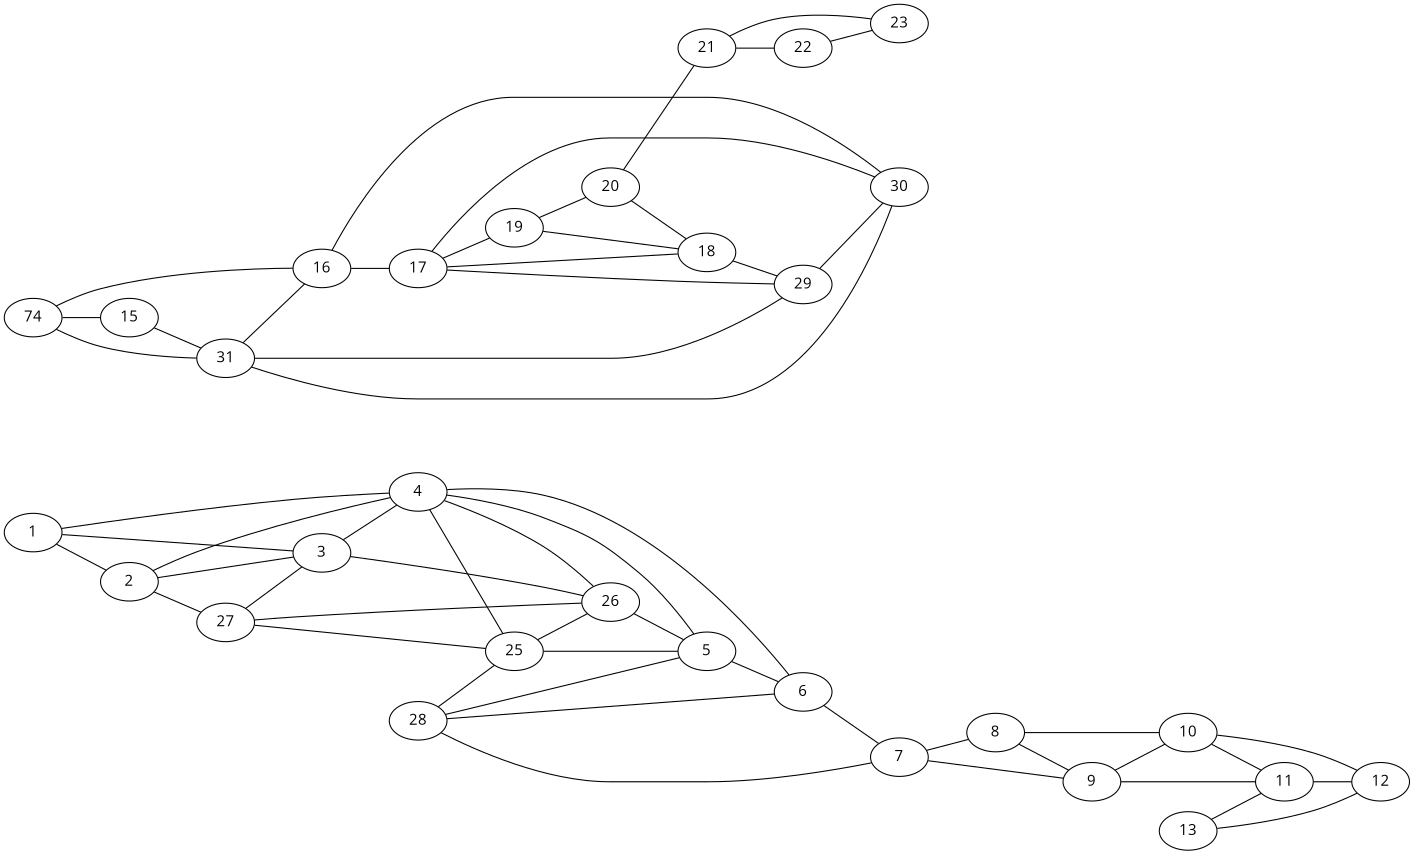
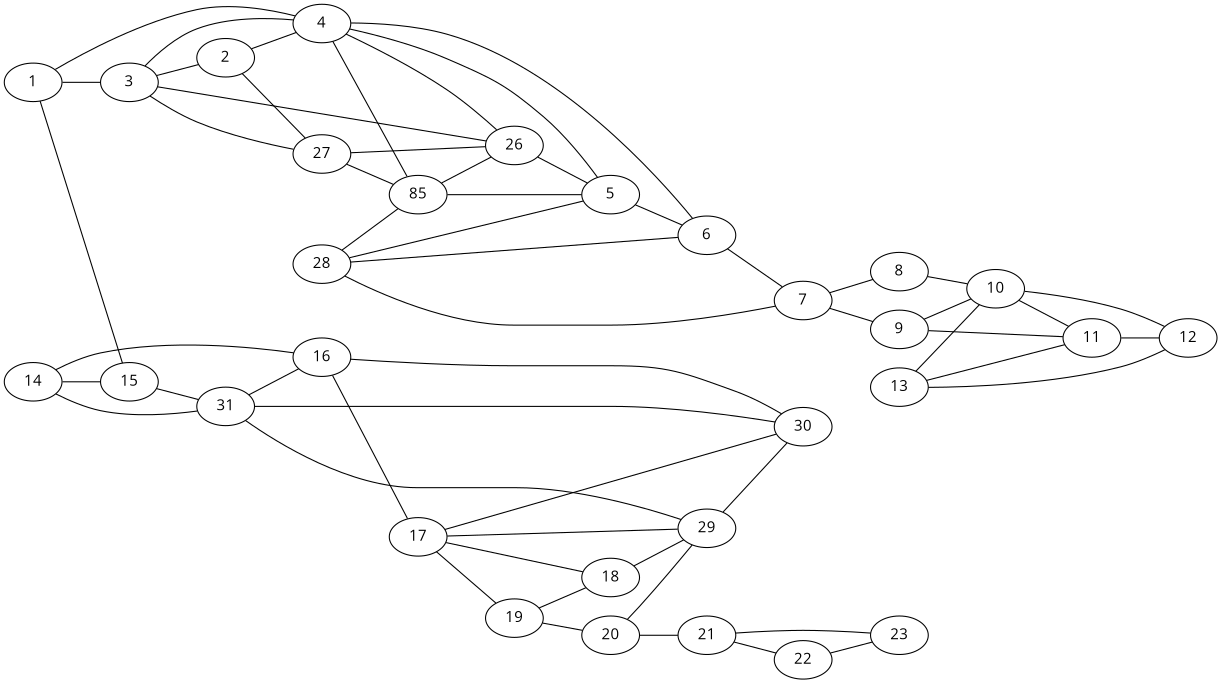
edge "20" -- "18": now "20" -- "29"
node "74": label "74" -> "14"
edge "10" -- "13": added
edge "1" -- "2": now "1" -- "15"
node "25": label "25" -> "85"
edge "8" -- "9": removed
